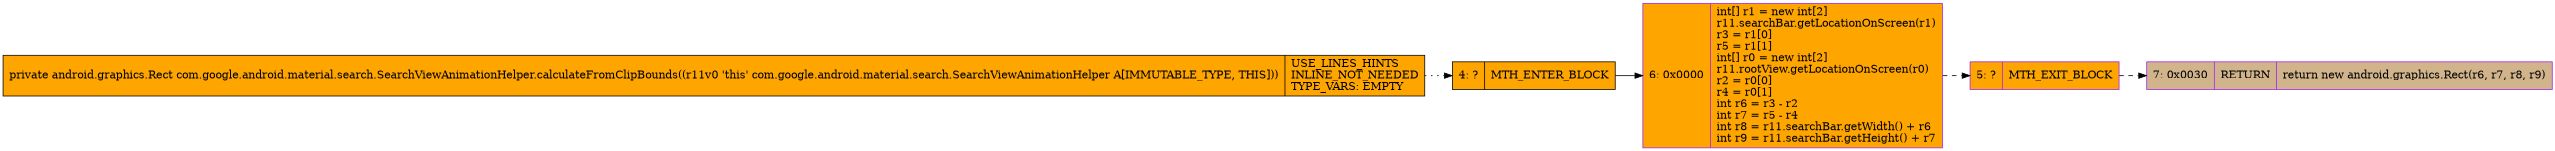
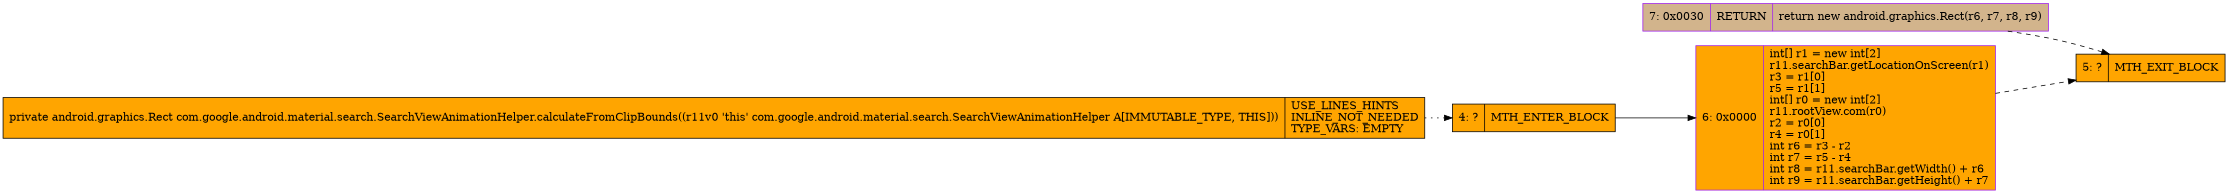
node "6: 0x0000": text "r11.rootView.getLocationOnScreen(r0)" -> "r11.rootView.com(r0)"
node "5: ?": color purple -> black
edge "5: ?" -> "7: 0x0030": reversed
